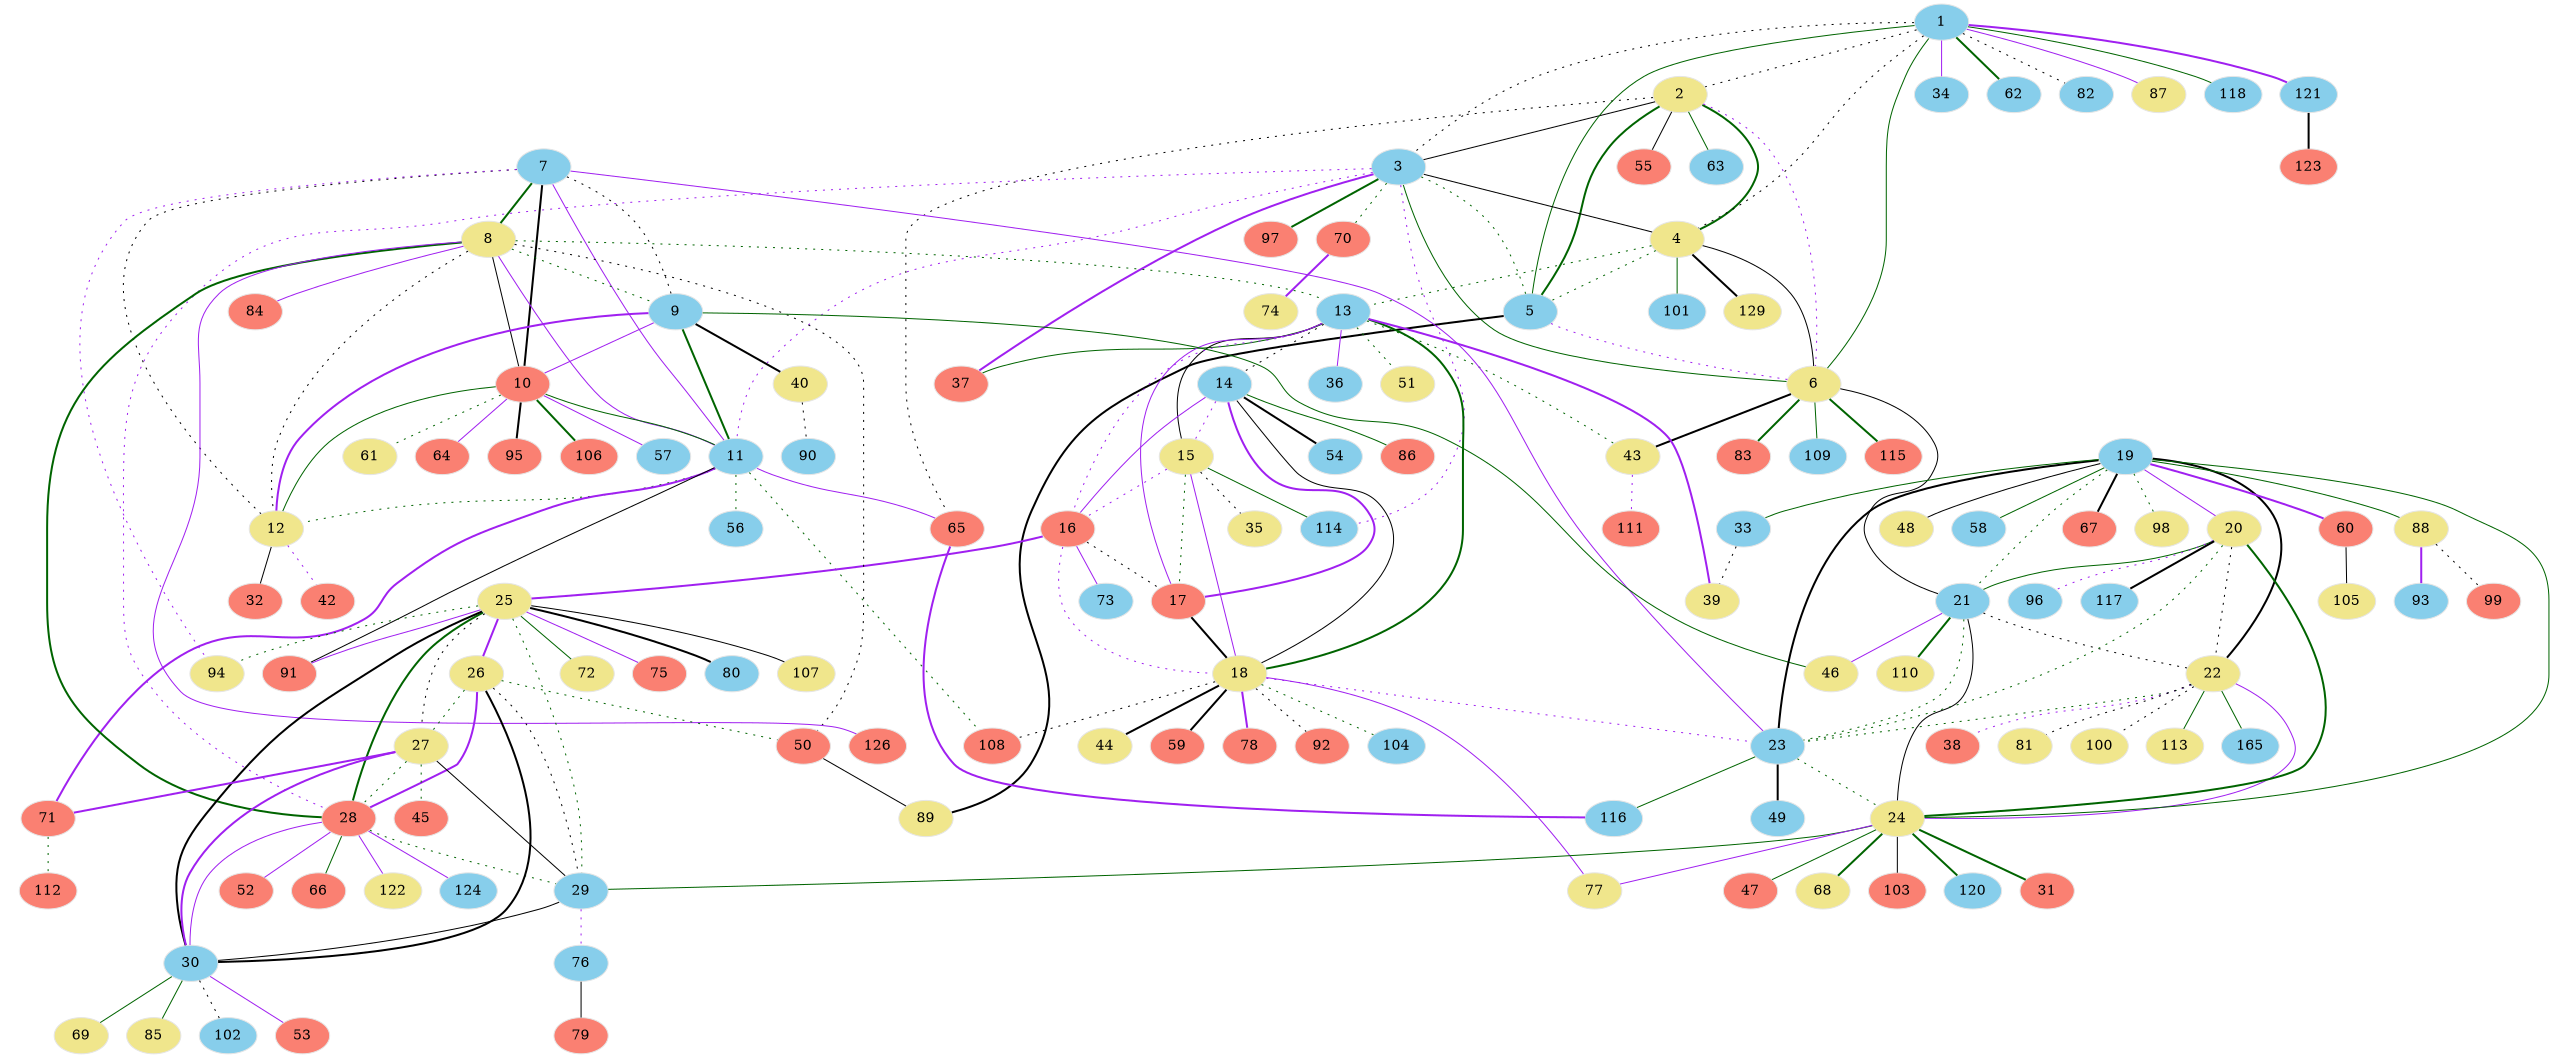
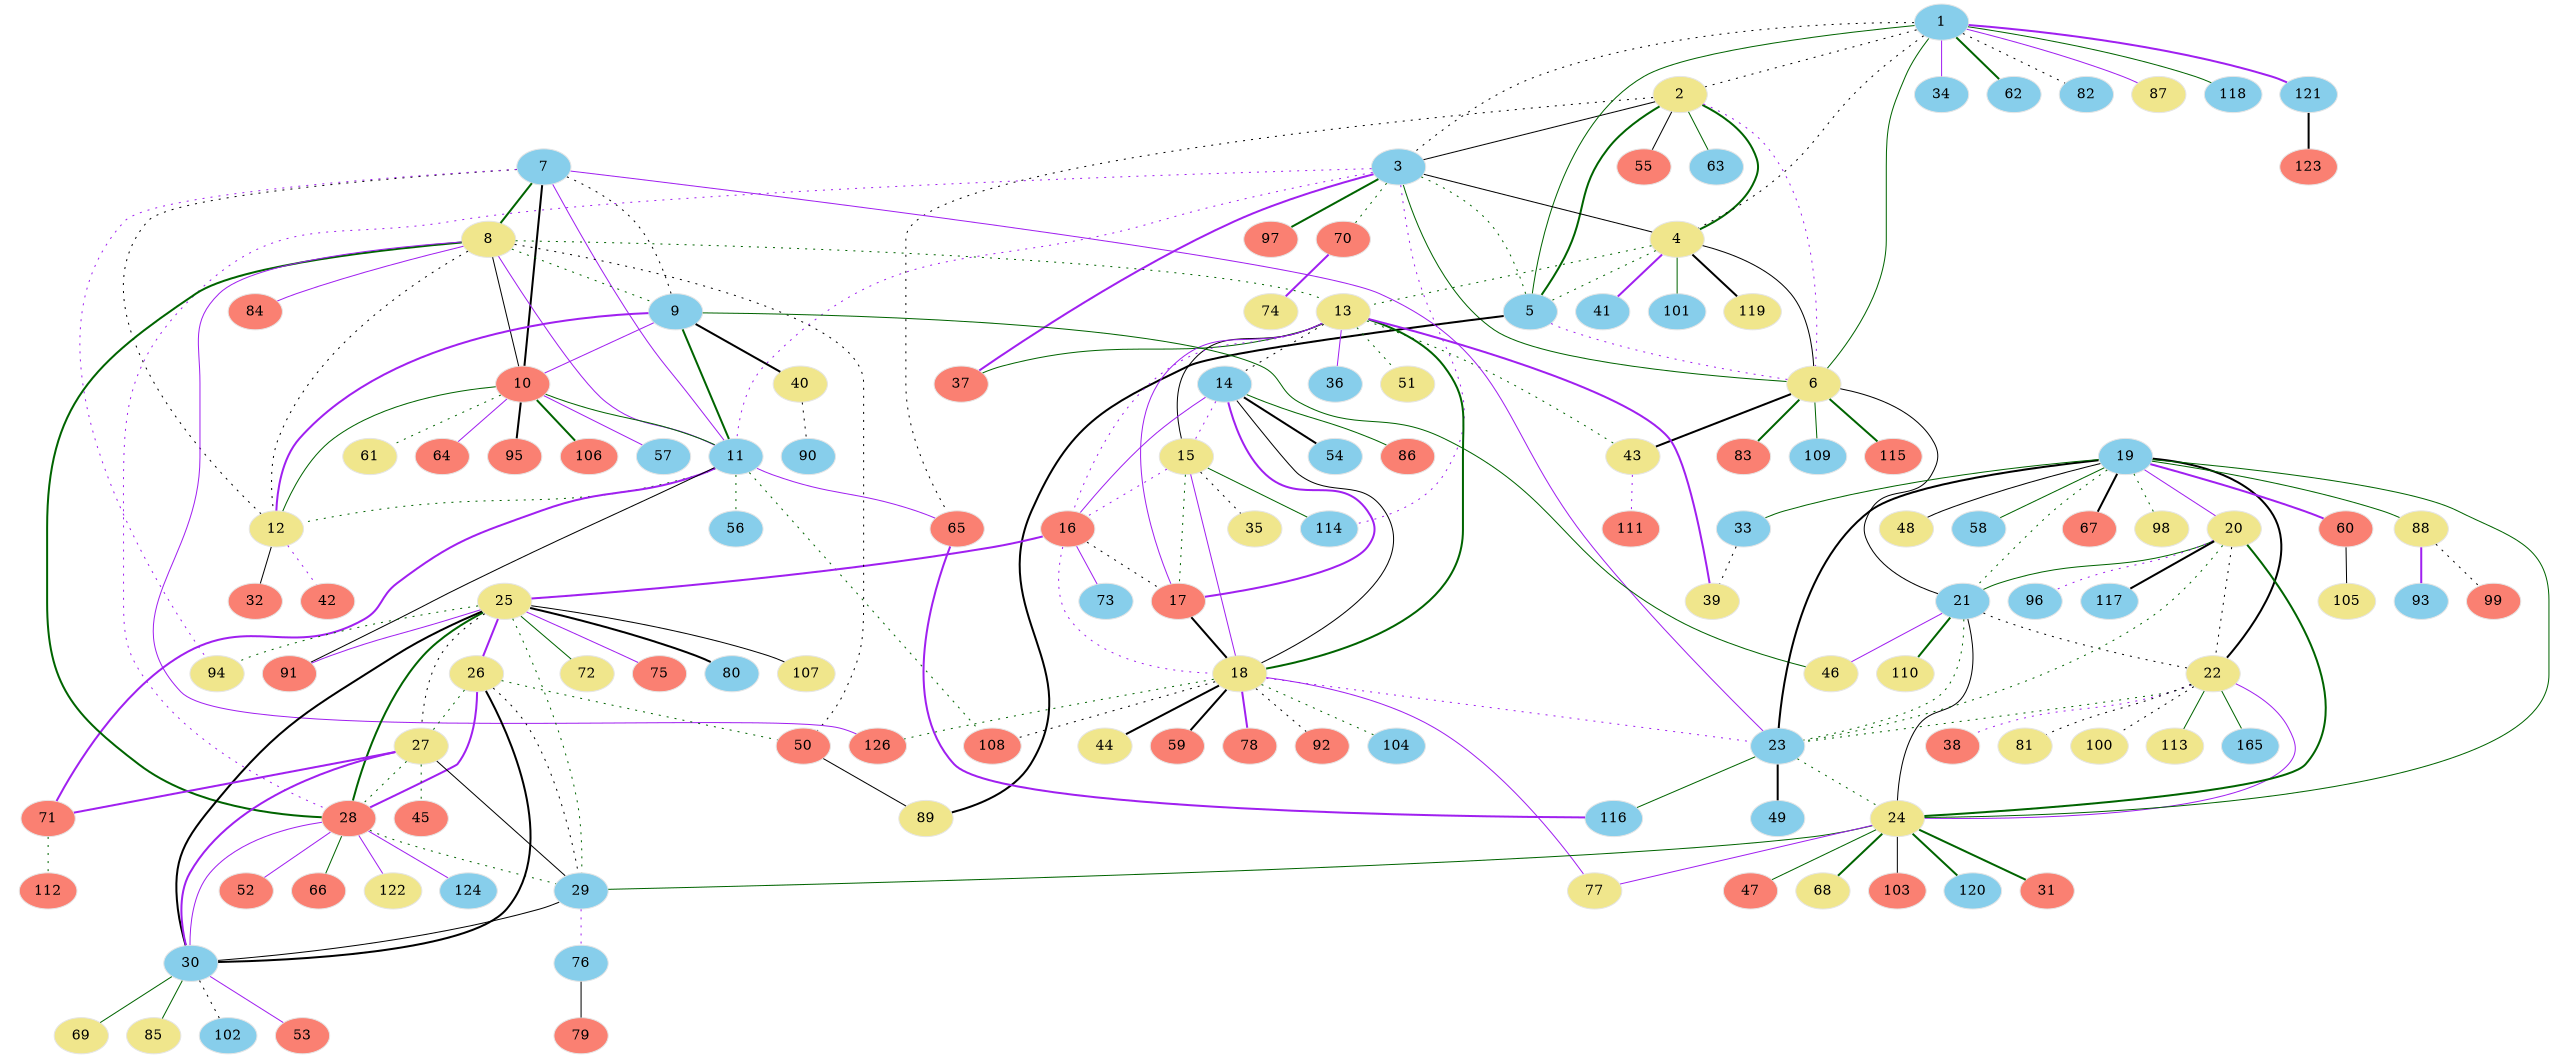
node "13": fillcolor skyblue -> khaki
node "41": added
node "129": label "129" -> "119"
edge "18" -- "126": added
